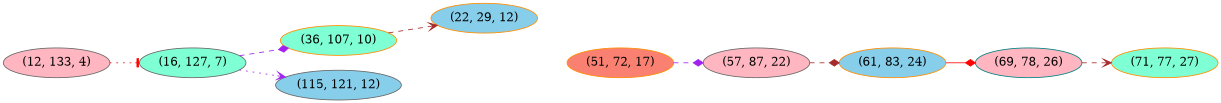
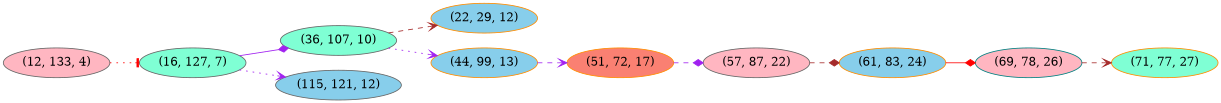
node "(36, 107, 10)": color darkorange -> gray40
edge "(16, 127, 7)" -> "(36, 107, 10)": style dashed -> solid
node "(44, 99, 13)": added
